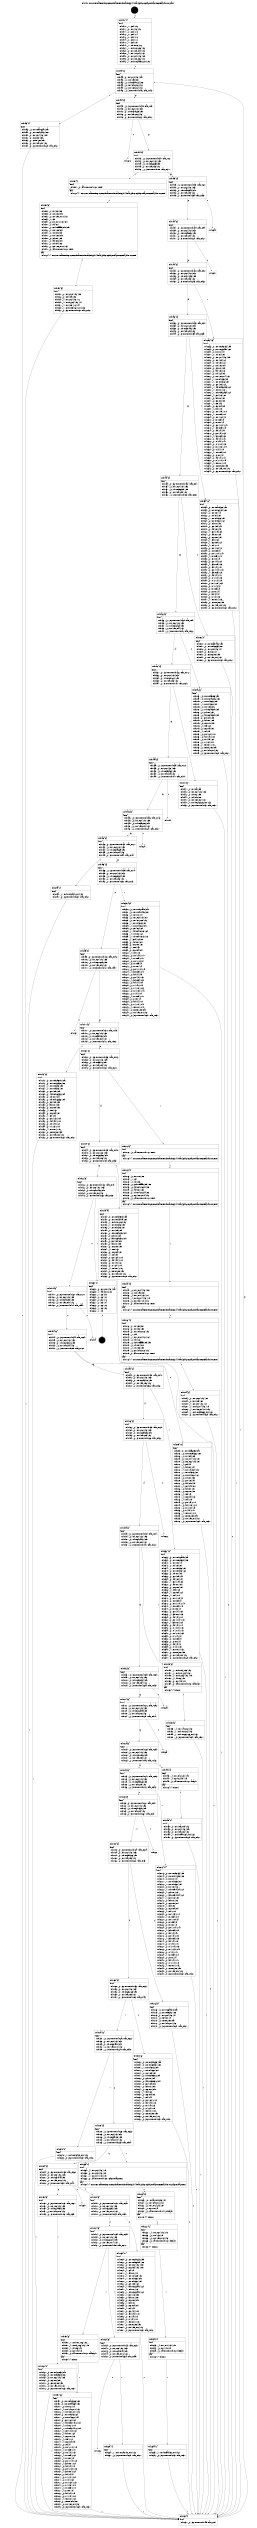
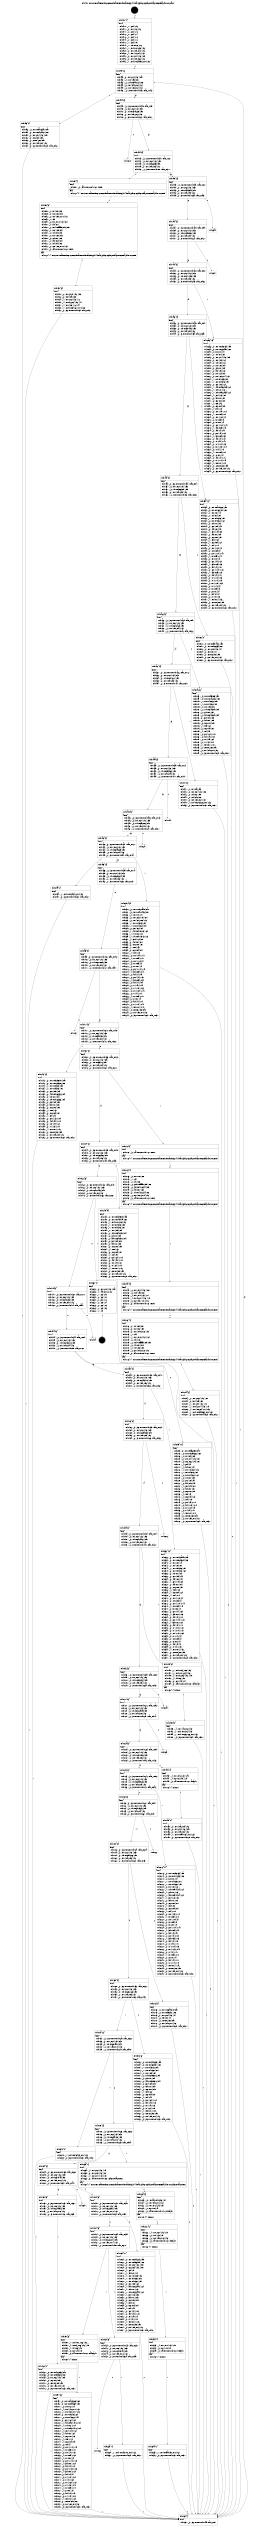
edge "0x401ae5 [25]" -> "0x4025bc [150]": now "0x401acc [25]" -> "0x4025bc [150]"
